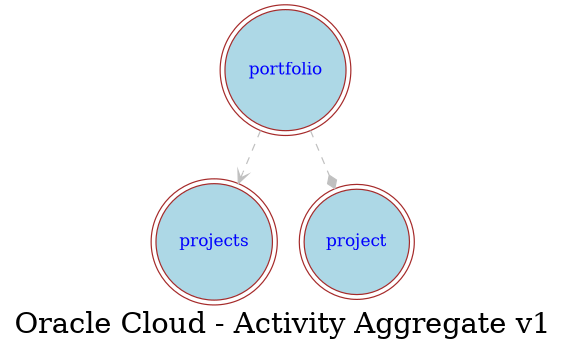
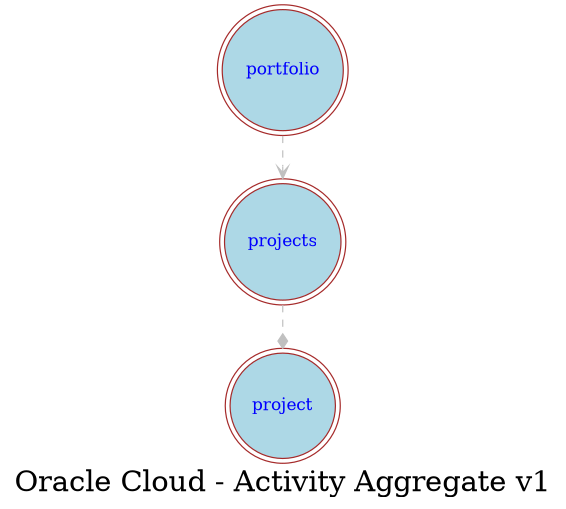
edge "portfolio" -> "project": now "projects" -> "project"
